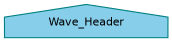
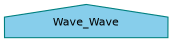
node "Wave_Header": label "Wave_Header" -> "Wave_Wave"
